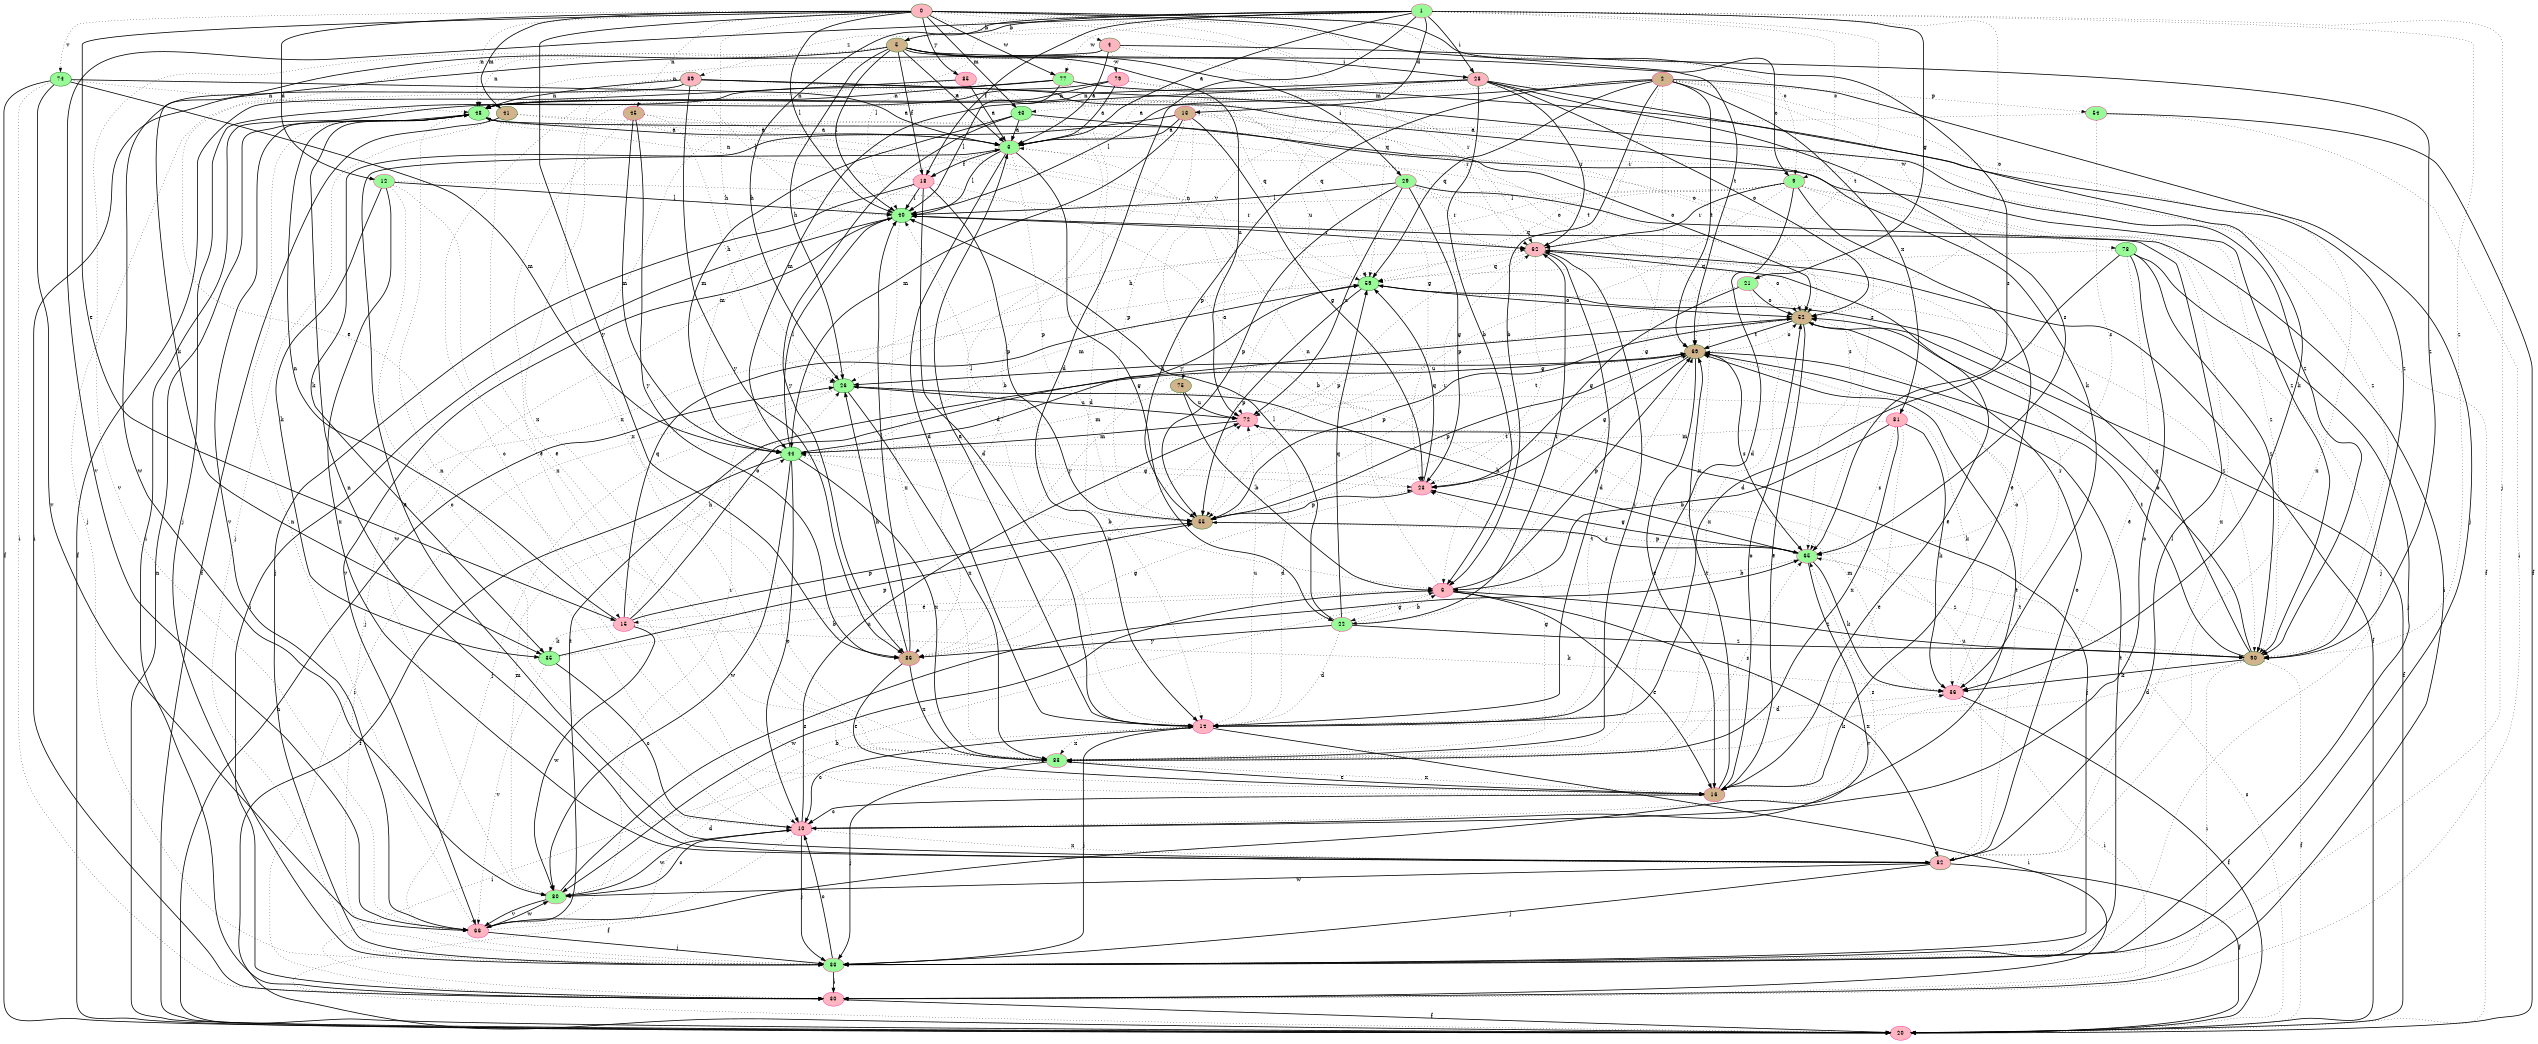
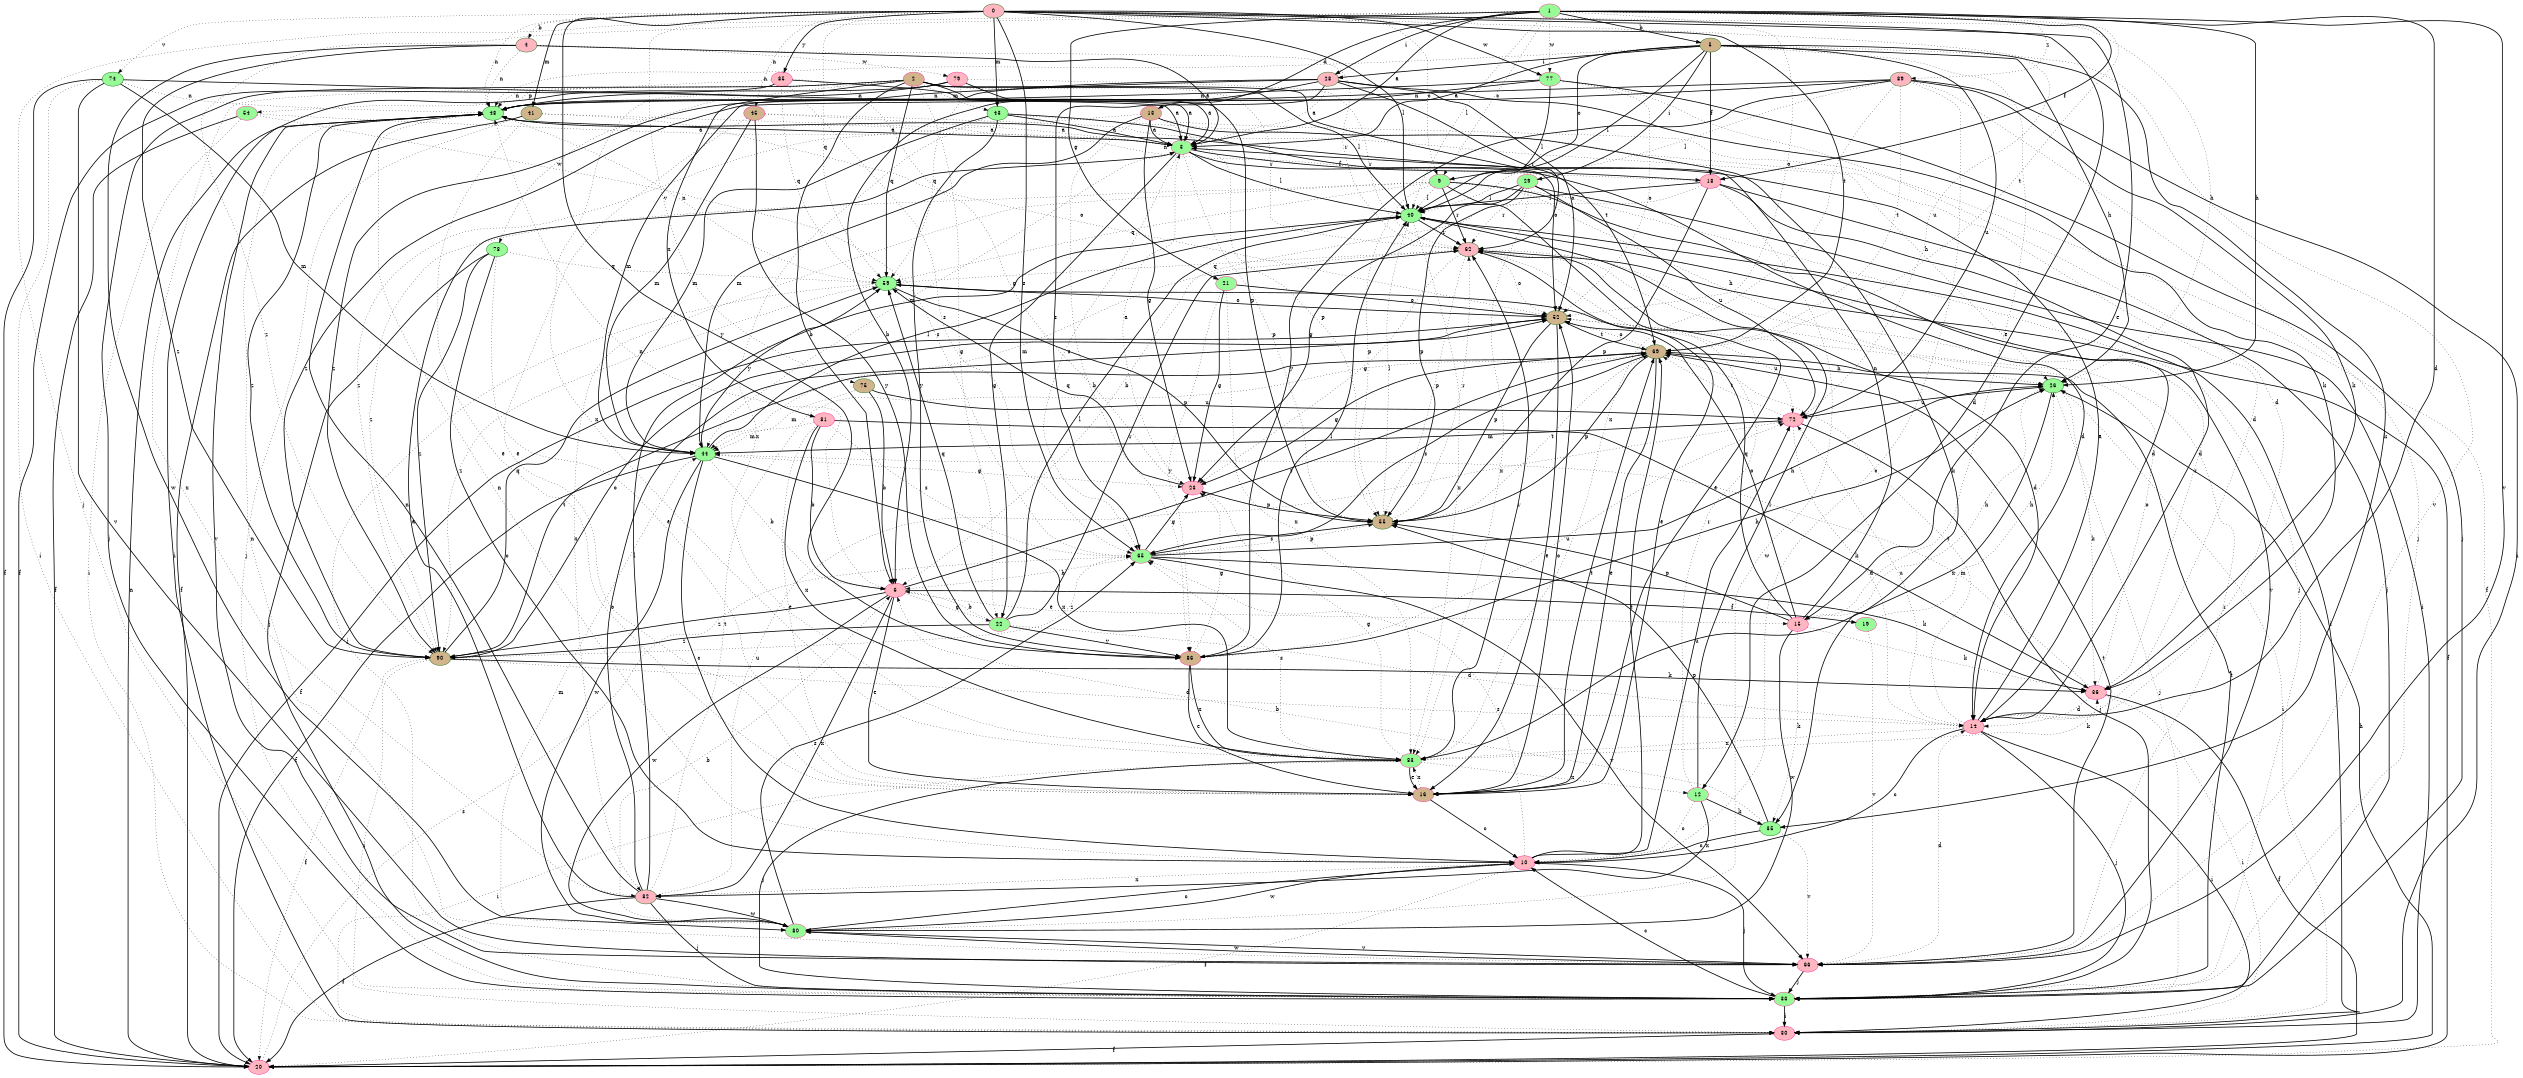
edge "6" -> "69": label "p" -> "t"
edge "12" -> "83": reversed
edge "78" -> "14": removed, label "d"
node "19": added
